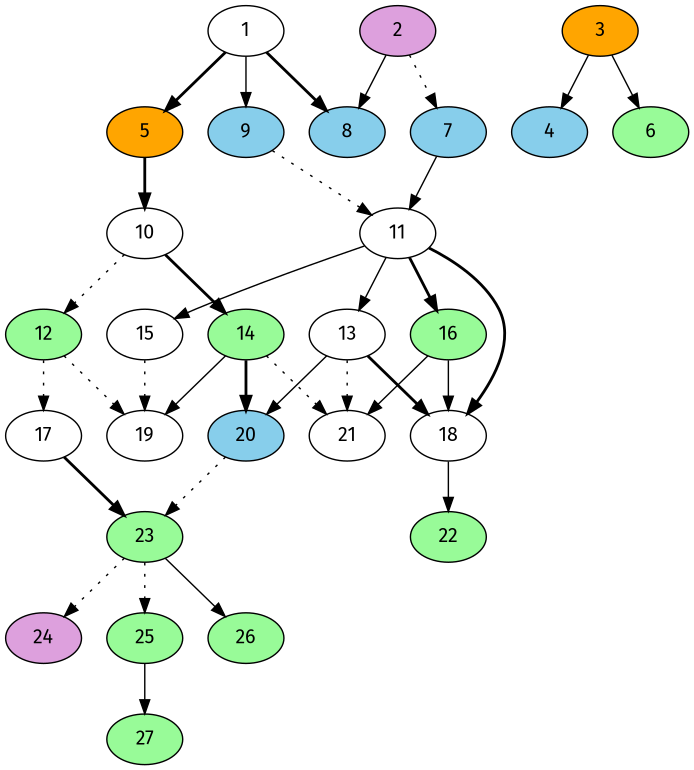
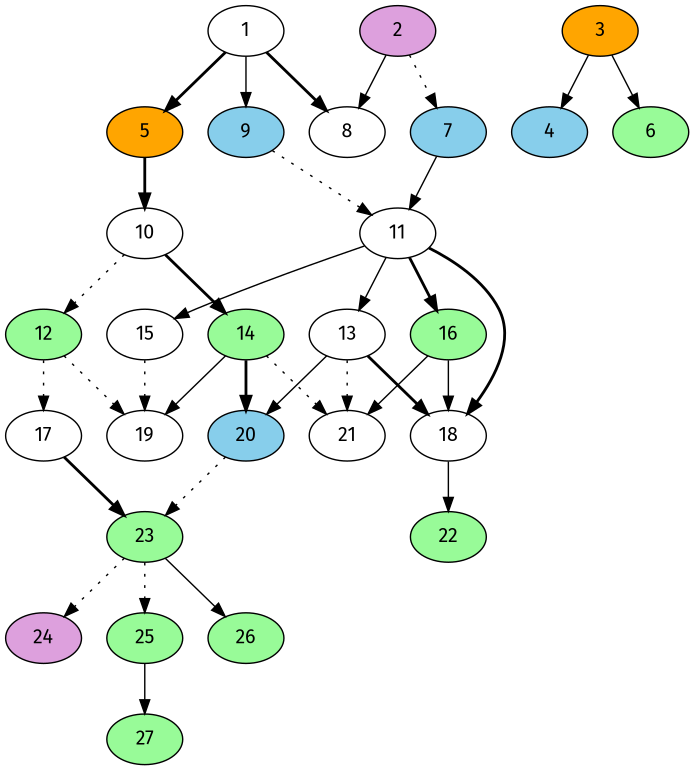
node "8": fillcolor skyblue -> white
